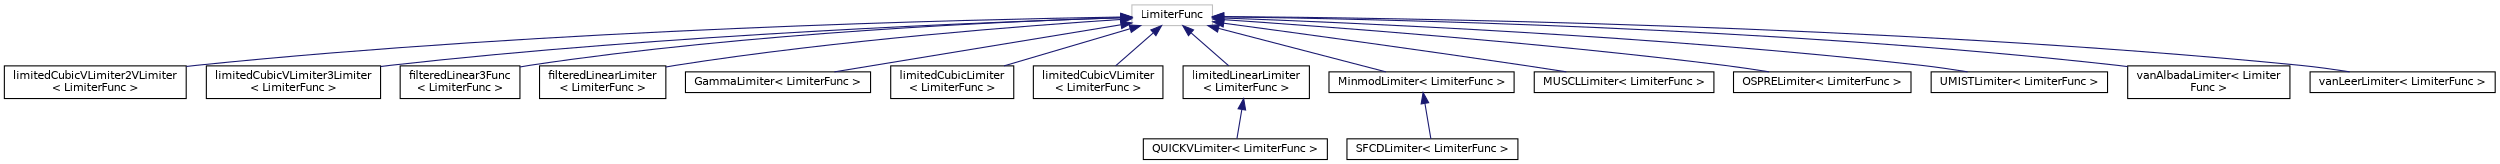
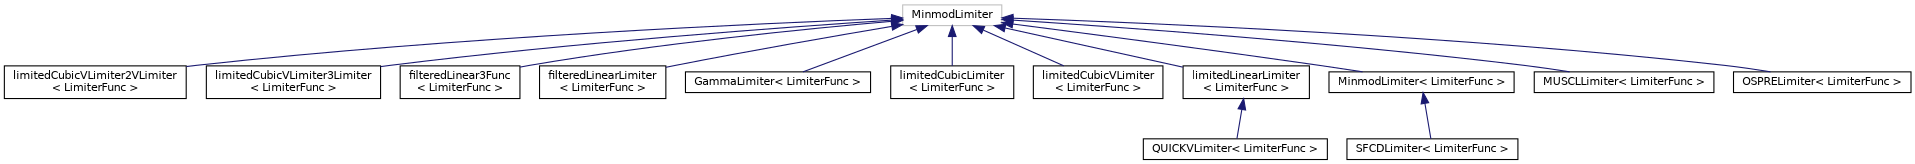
node "LimiterFunc": label "LimiterFunc" -> "MinmodLimiter"
node "UMISTLimiter< LimiterFunc >": removed
node "vanAlbadaLimiter< Limiter Func >": removed
node "vanLeerLimiter< LimiterFunc >": removed
